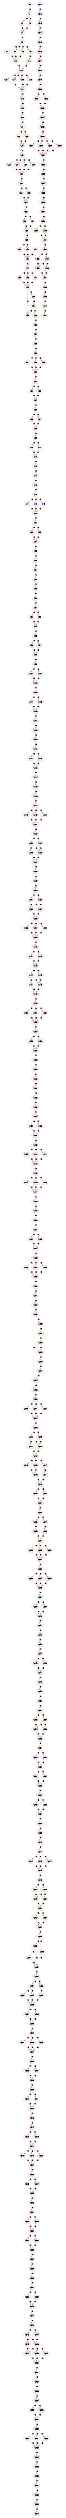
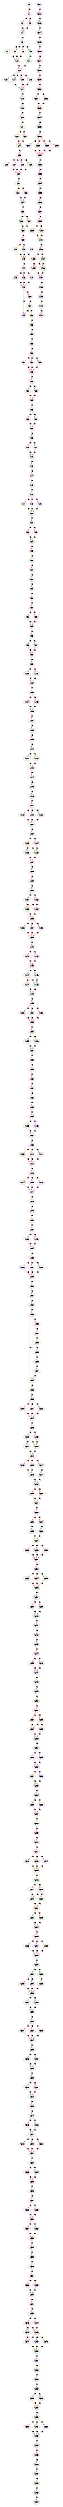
edge "S286" -> "S287": now "S285" -> "S287"
